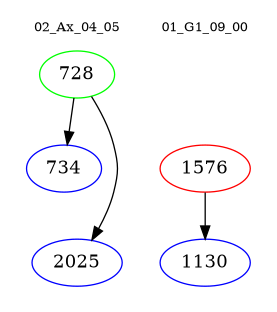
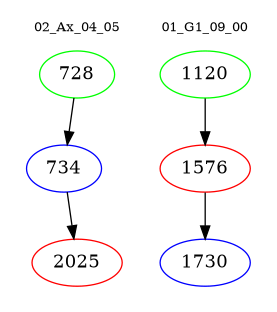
node "1120": added
edge "728" -> "2025": now "734" -> "2025"
node "2025": color blue -> red
node "1130": label "1130" -> "1730"
